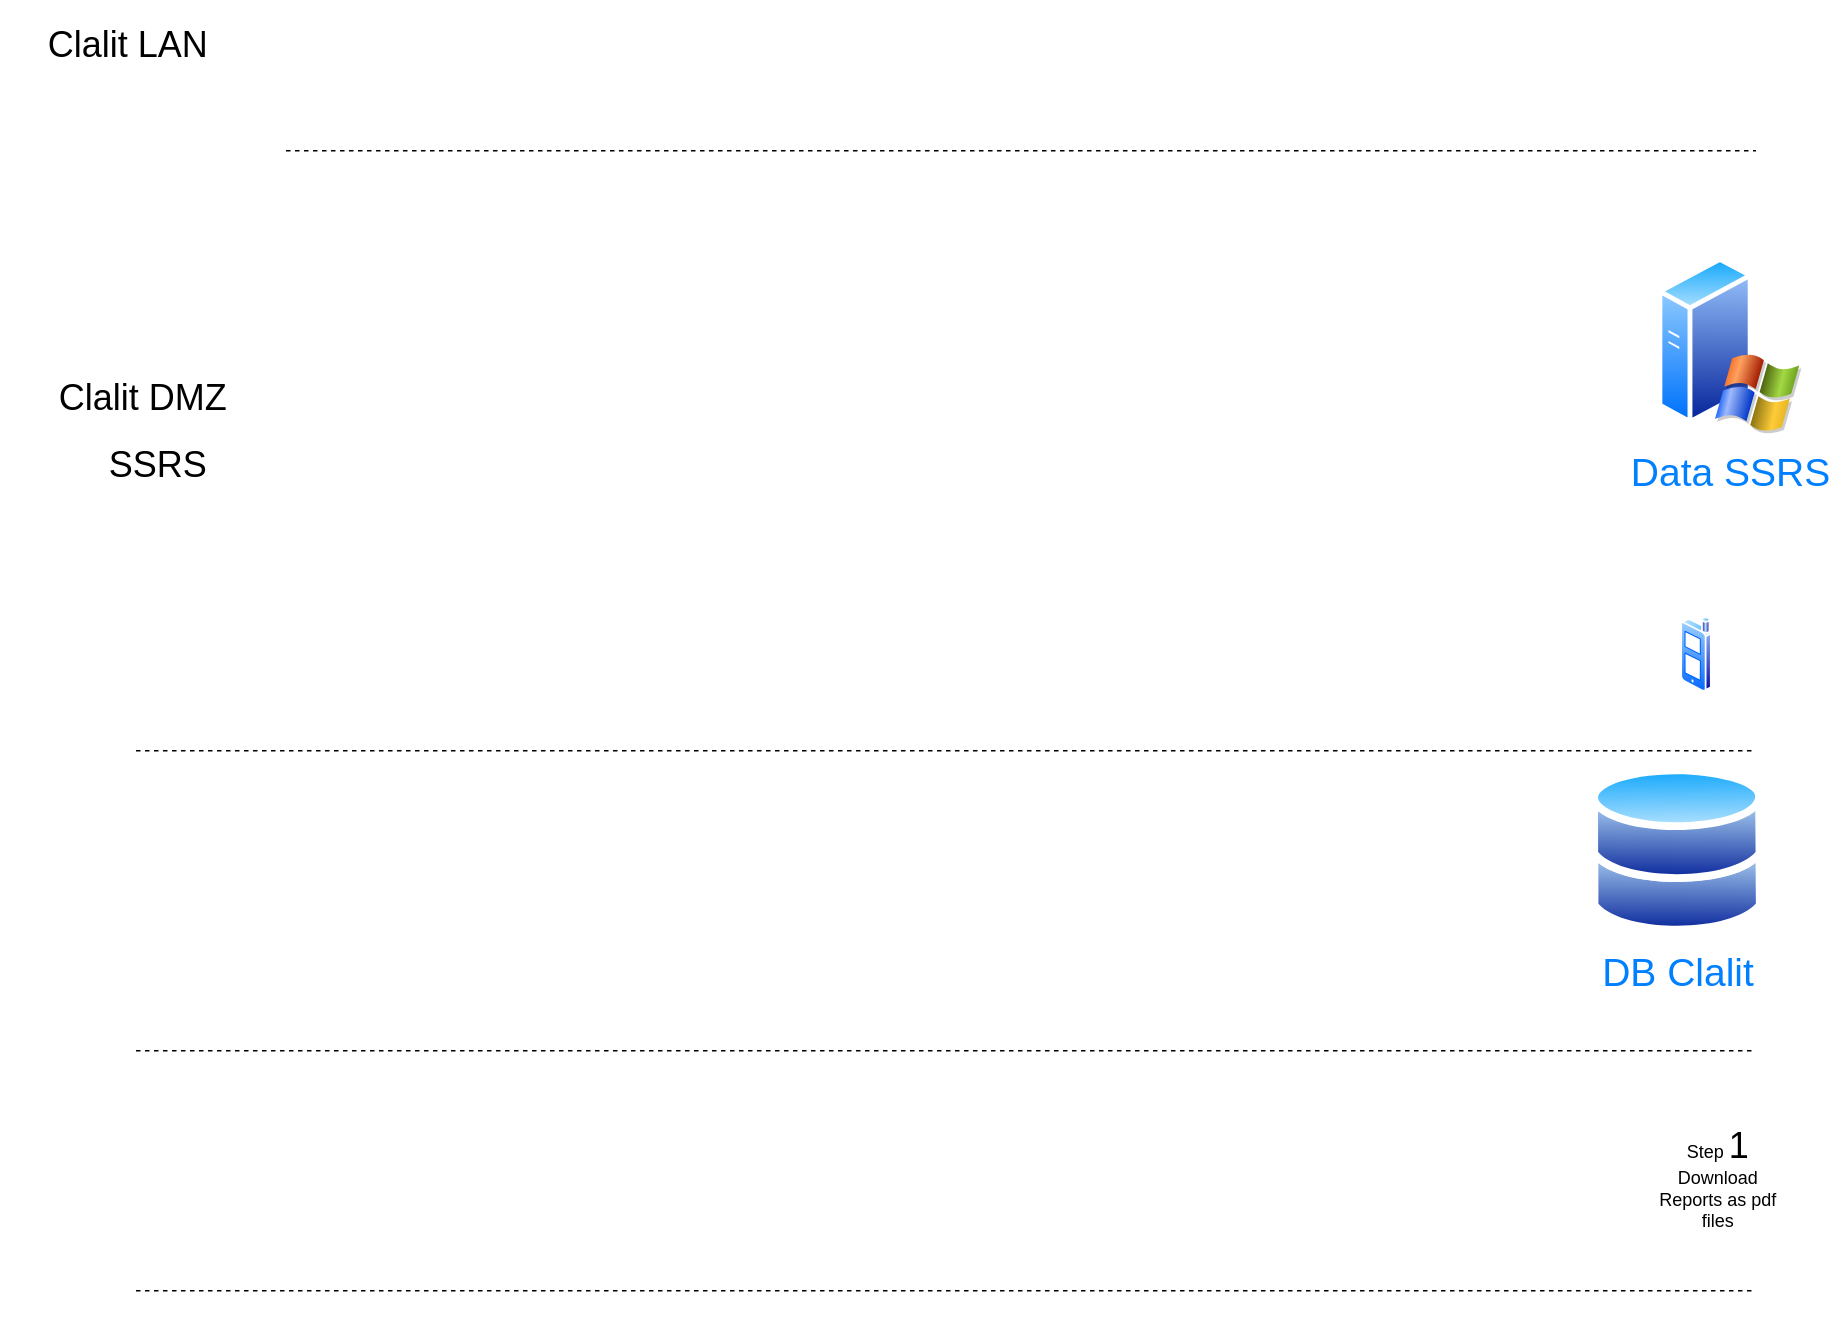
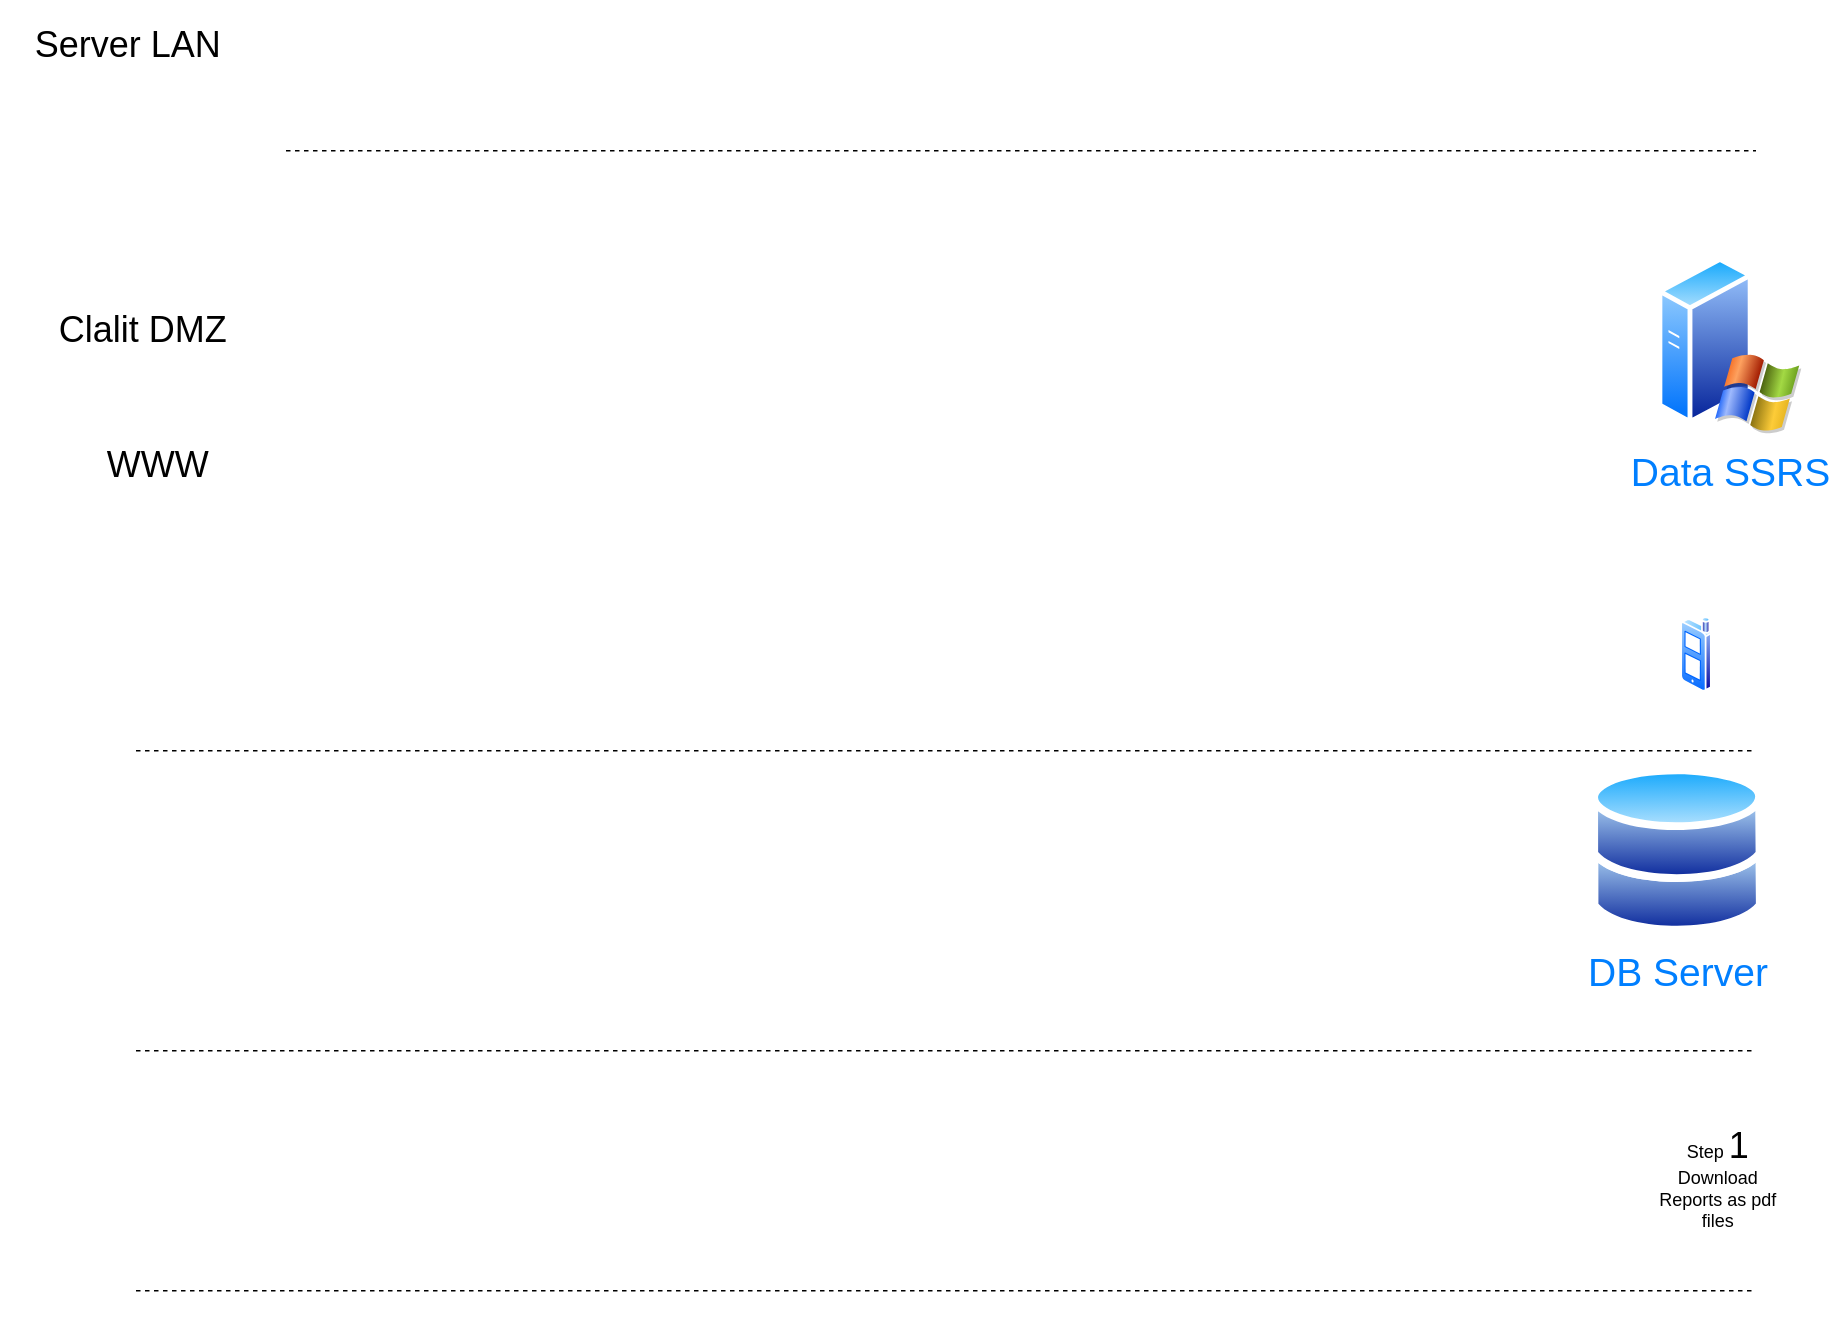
node "Clalit LAN": label "Clalit LAN" -> "Server LAN"
node "Clalit DMZ": moved (143, 398) -> (143, 331)
node "SSRS": label "SSRS" -> "WWW"
node "DB Clalit": label "DB Clalit" -> "DB Server"
